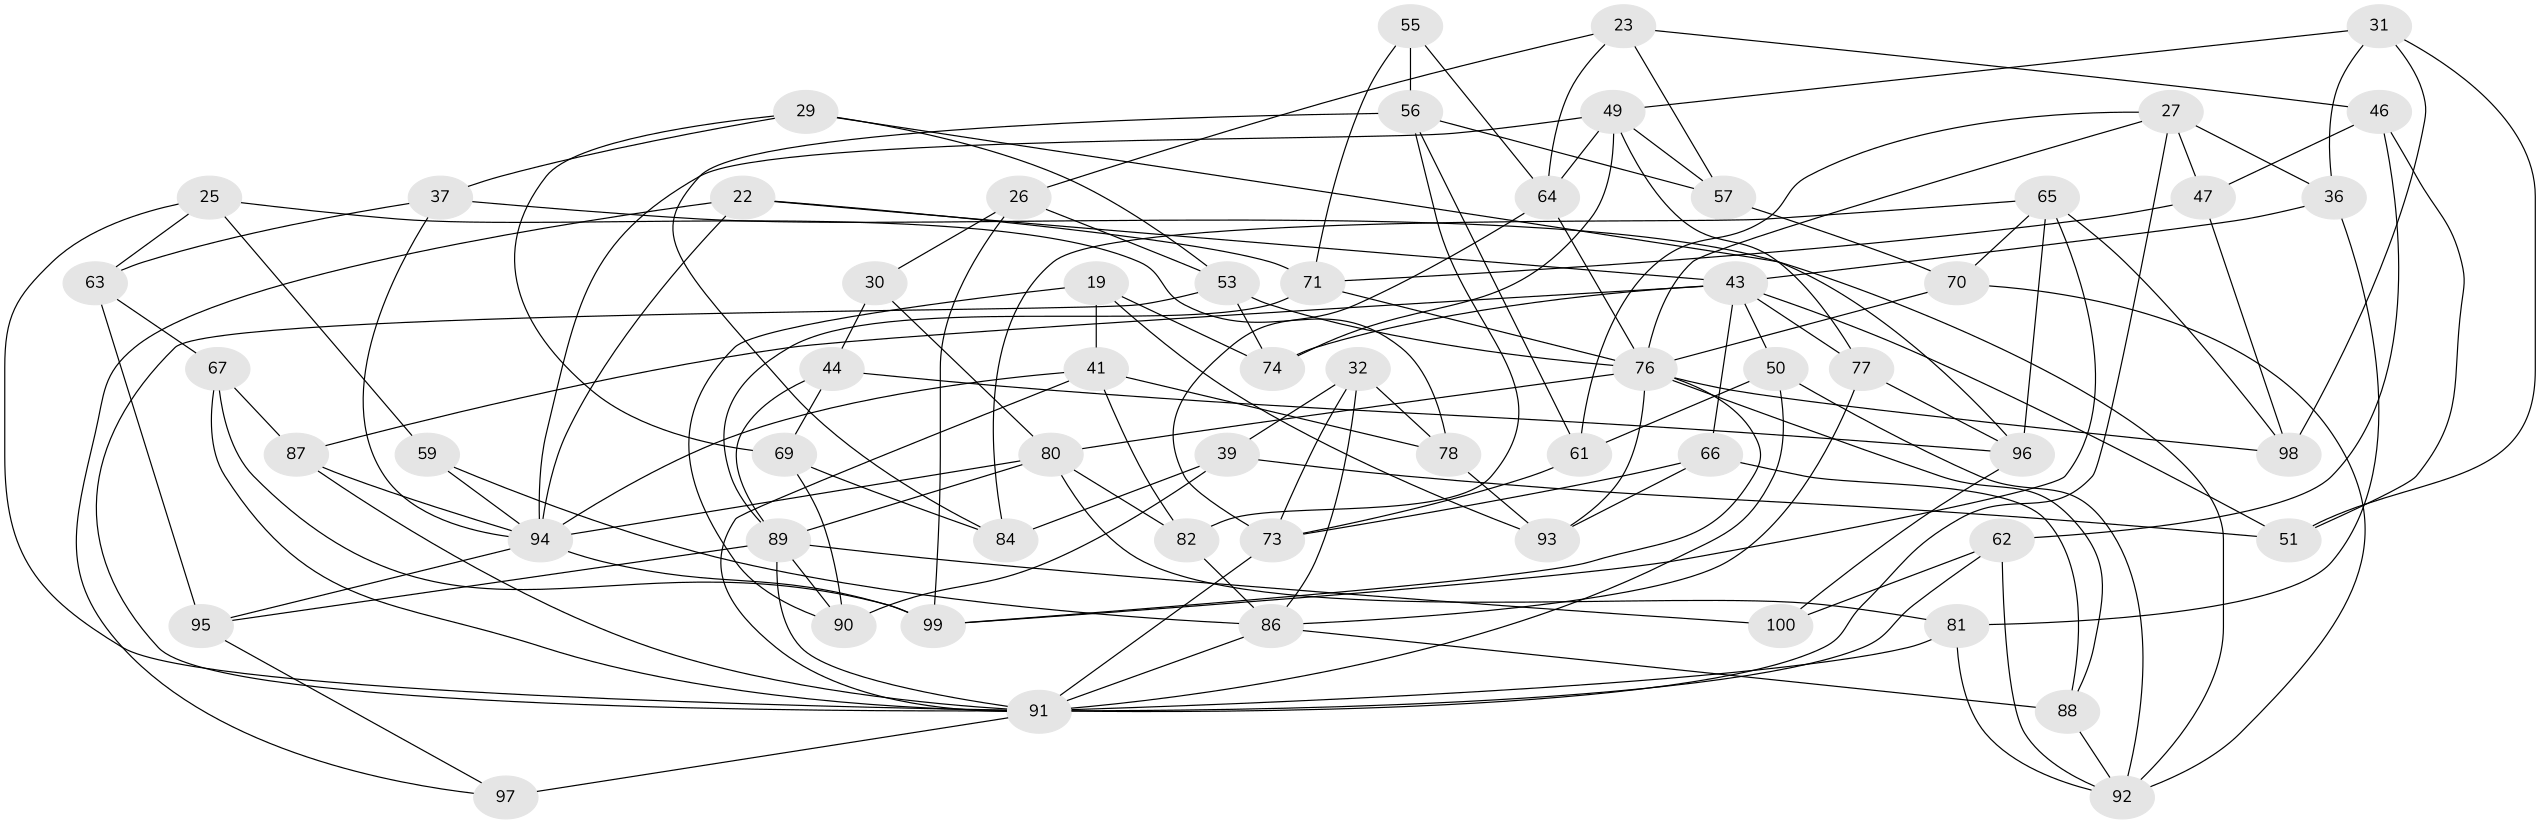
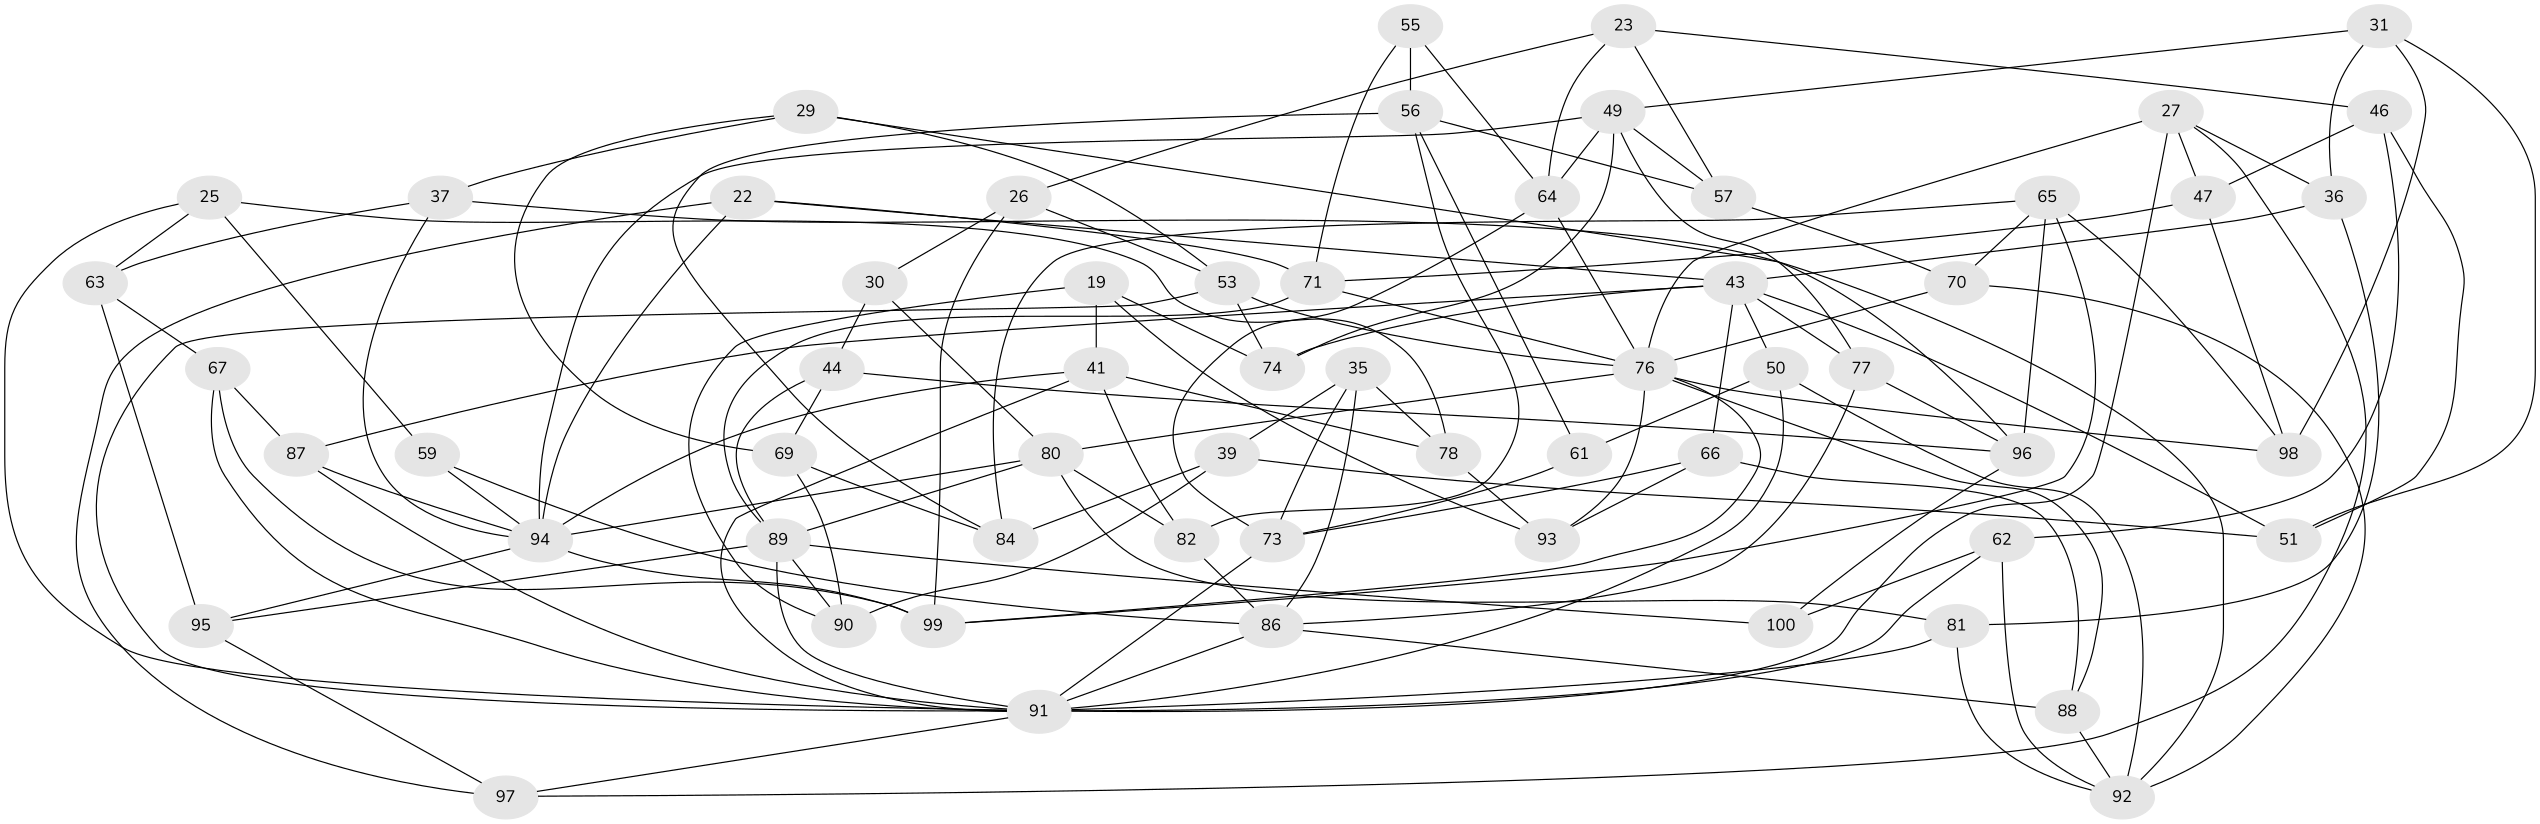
edge "27" -- "61": now "27" -- "97"
node "32": label "32" -> "35"
